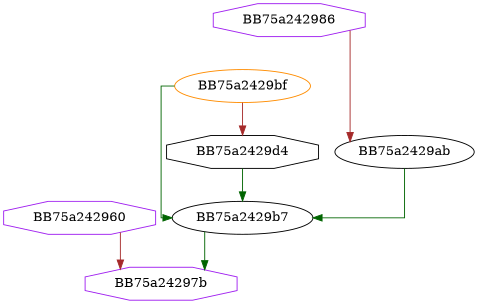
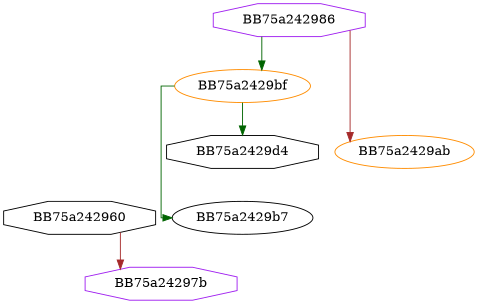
edge "BB75a242986" -> "BB75a2429bf": added
edge "BB75a2429bf" -> "BB75a2429d4": color brown -> darkgreen
node "BB75a2429ab": color black -> darkorange
edge "BB75a2429d4" -> "BB75a2429b7": removed
node "BB75a242960": color purple -> black
edge "BB75a2429ab" -> "BB75a2429b7": removed
edge "BB75a2429b7" -> "BB75a24297b": removed
